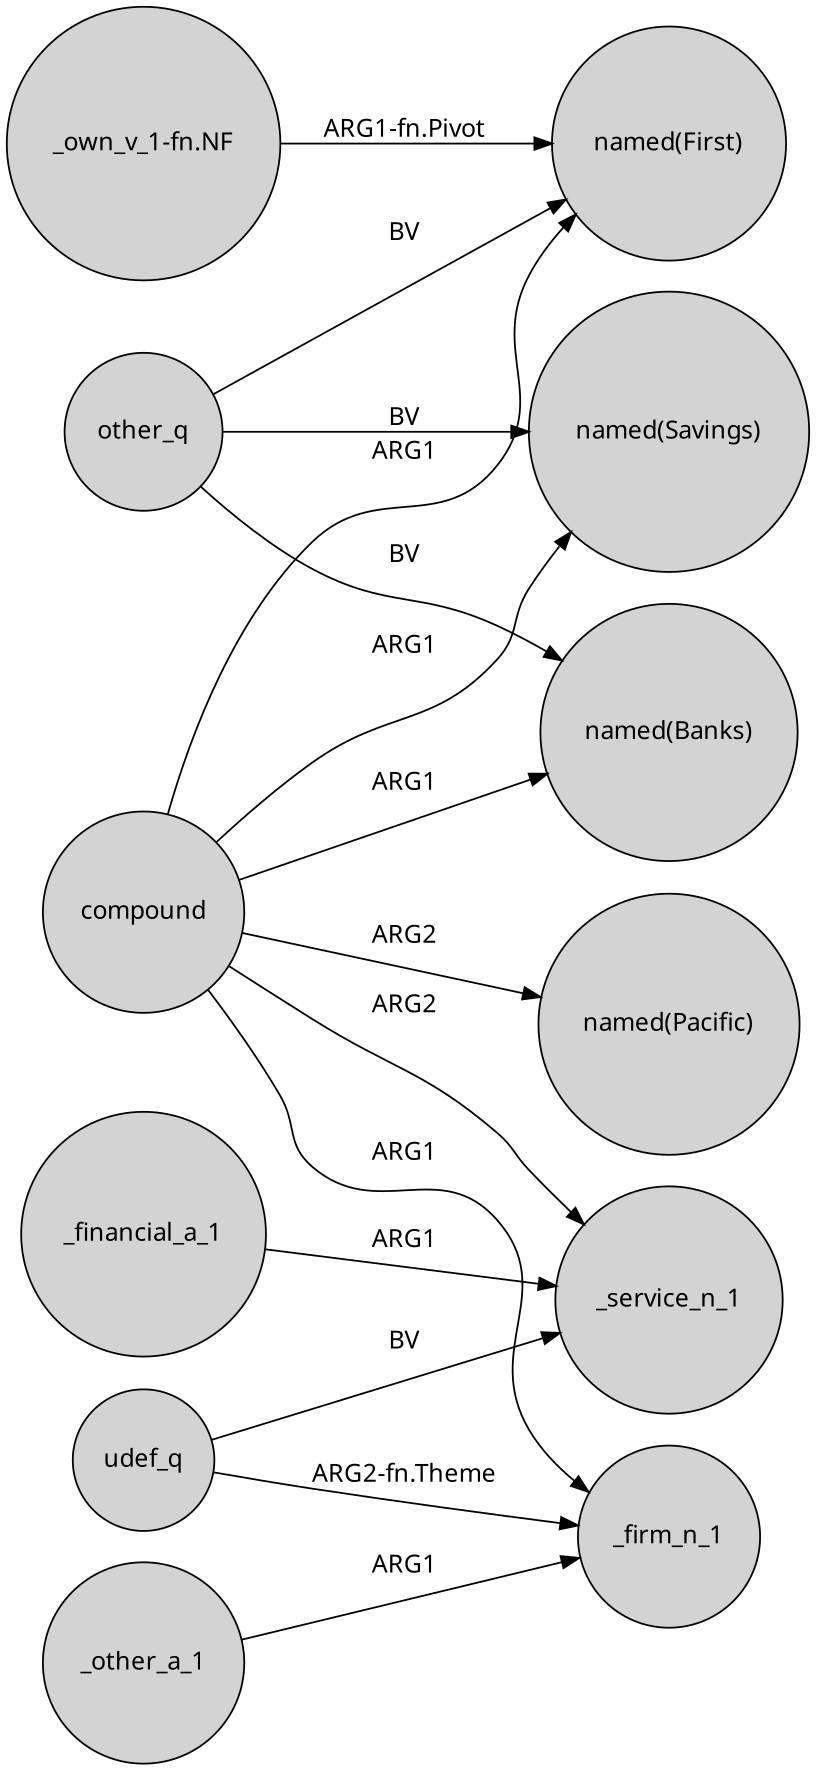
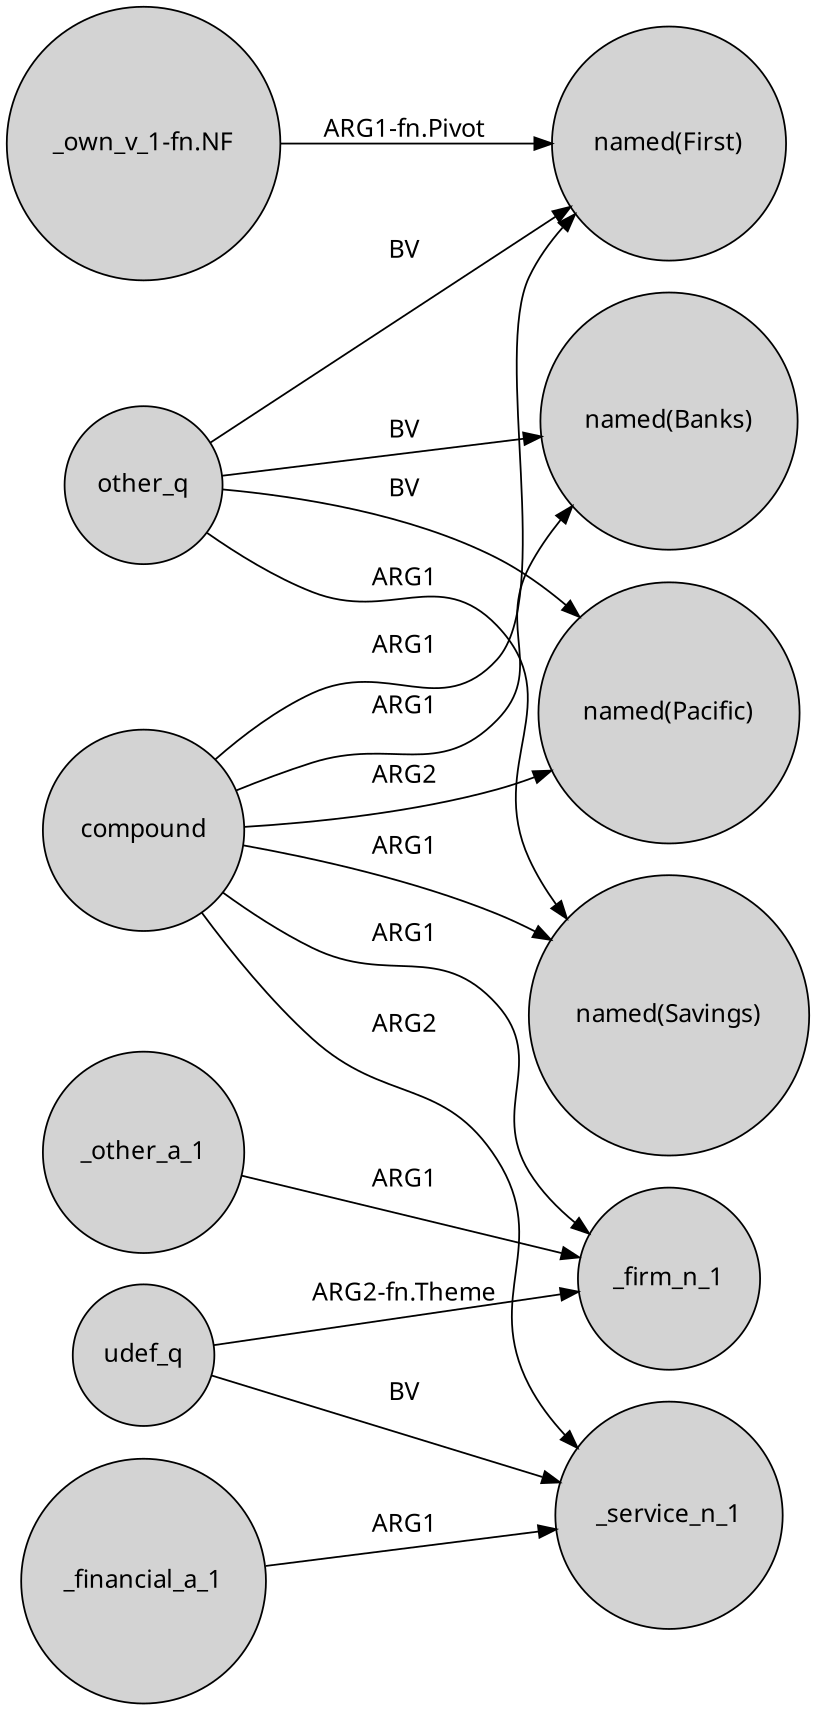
edge "other_q" -> "named(Savings)": label "BV" -> "ARG1"
edge "other_q" -> "named(Pacific)": added, label "BV"
